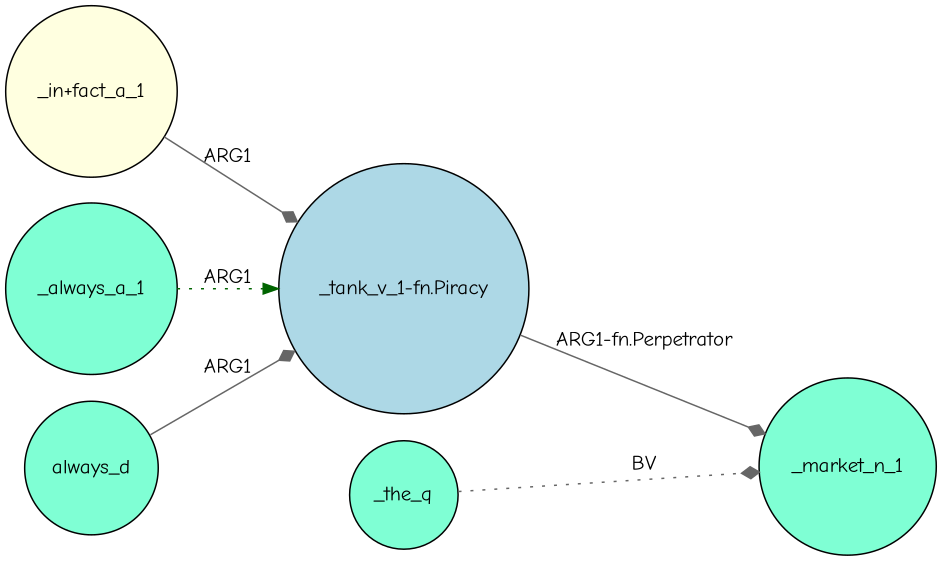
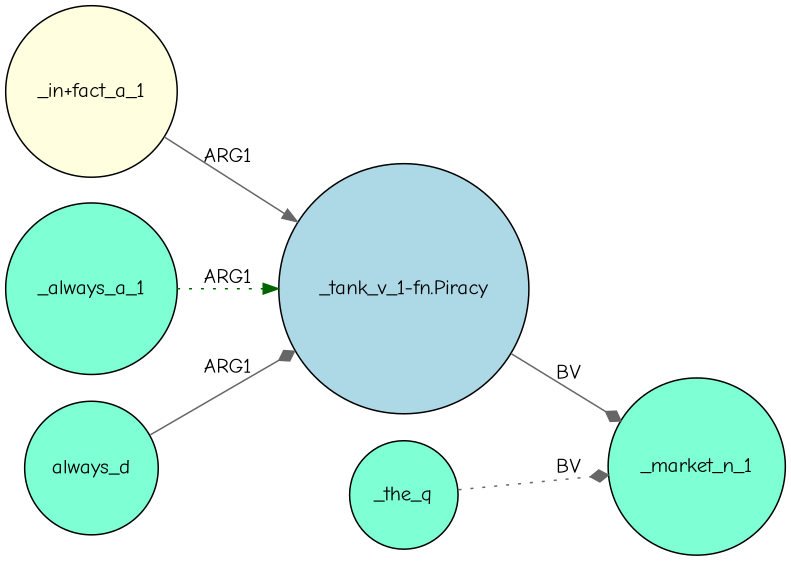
edge "_in+fact_a_1" -> "_tank_v_1-fn.Piracy": arrowhead diamond -> normal
edge "_tank_v_1-fn.Piracy" -> "_market_n_1": label "ARG1-fn.Perpetrator" -> "BV"
